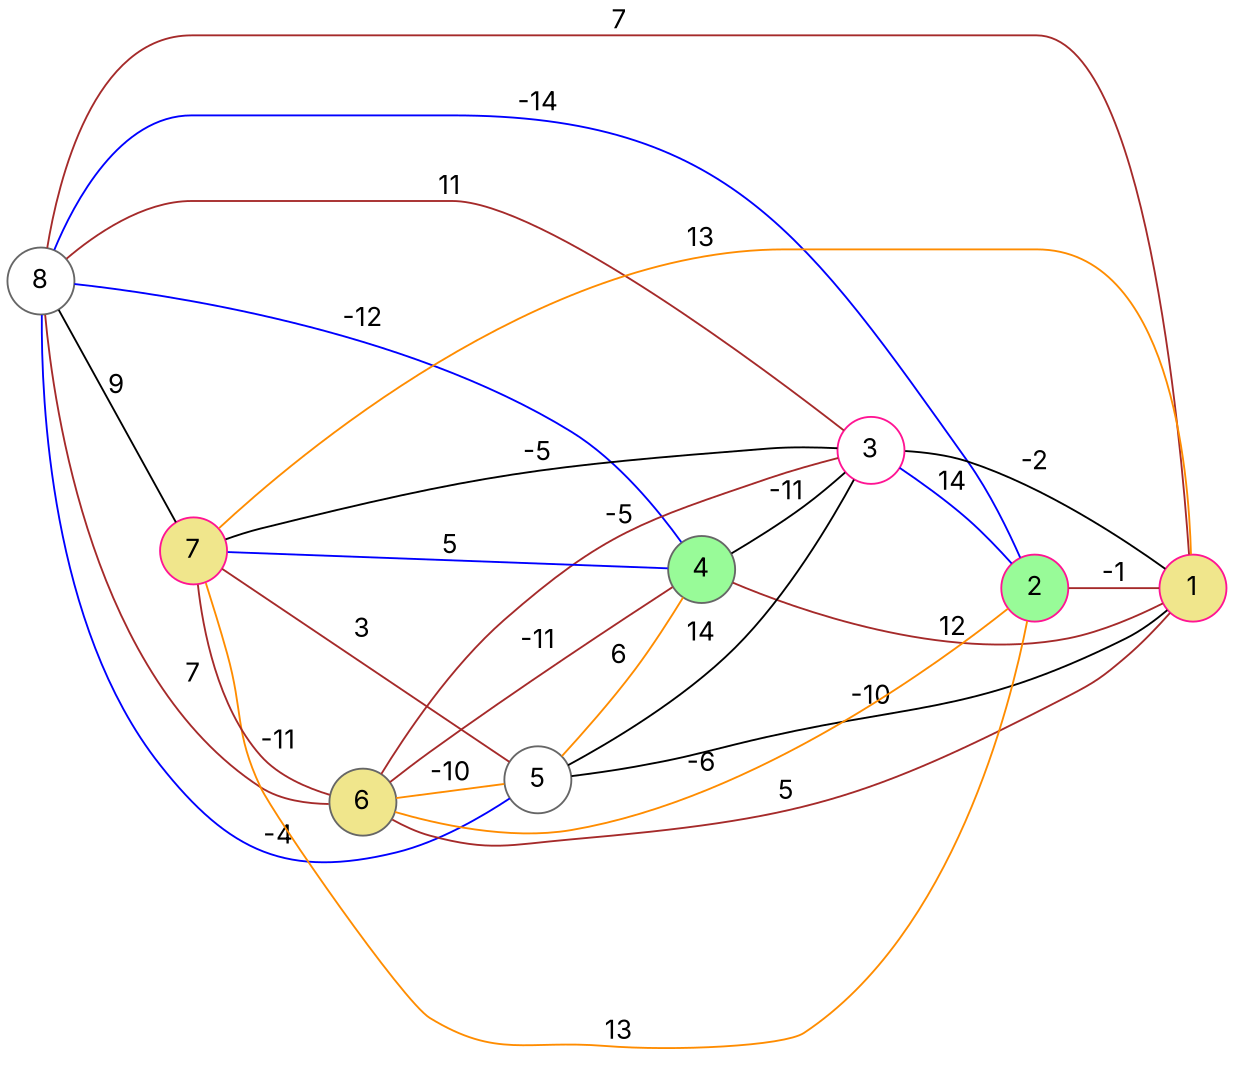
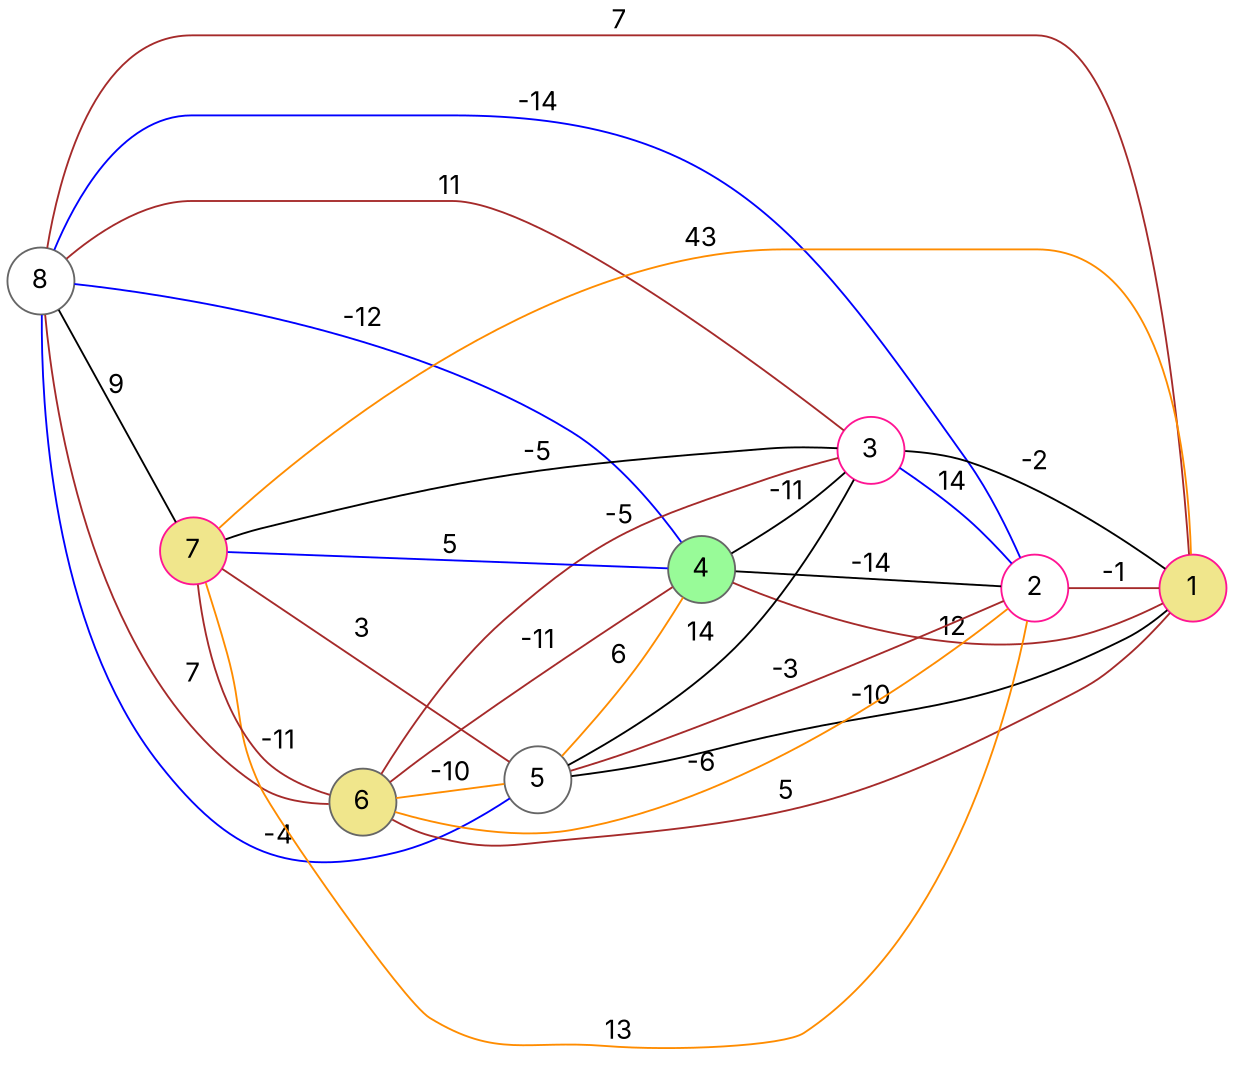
edge "7" -- "1": label "13" -> "43"
edge "4" -- "2": added, label "-14"
node "2": fillcolor palegreen -> white
edge "2" -- "5": added, label "-3"
